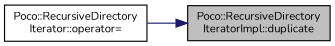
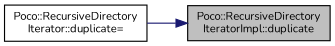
node "Poco::RecursiveDirectory Iterator::operator=": label "Poco::RecursiveDirectory Iterator::operator=" -> "Poco::RecursiveDirectory Iterator::duplicate="
